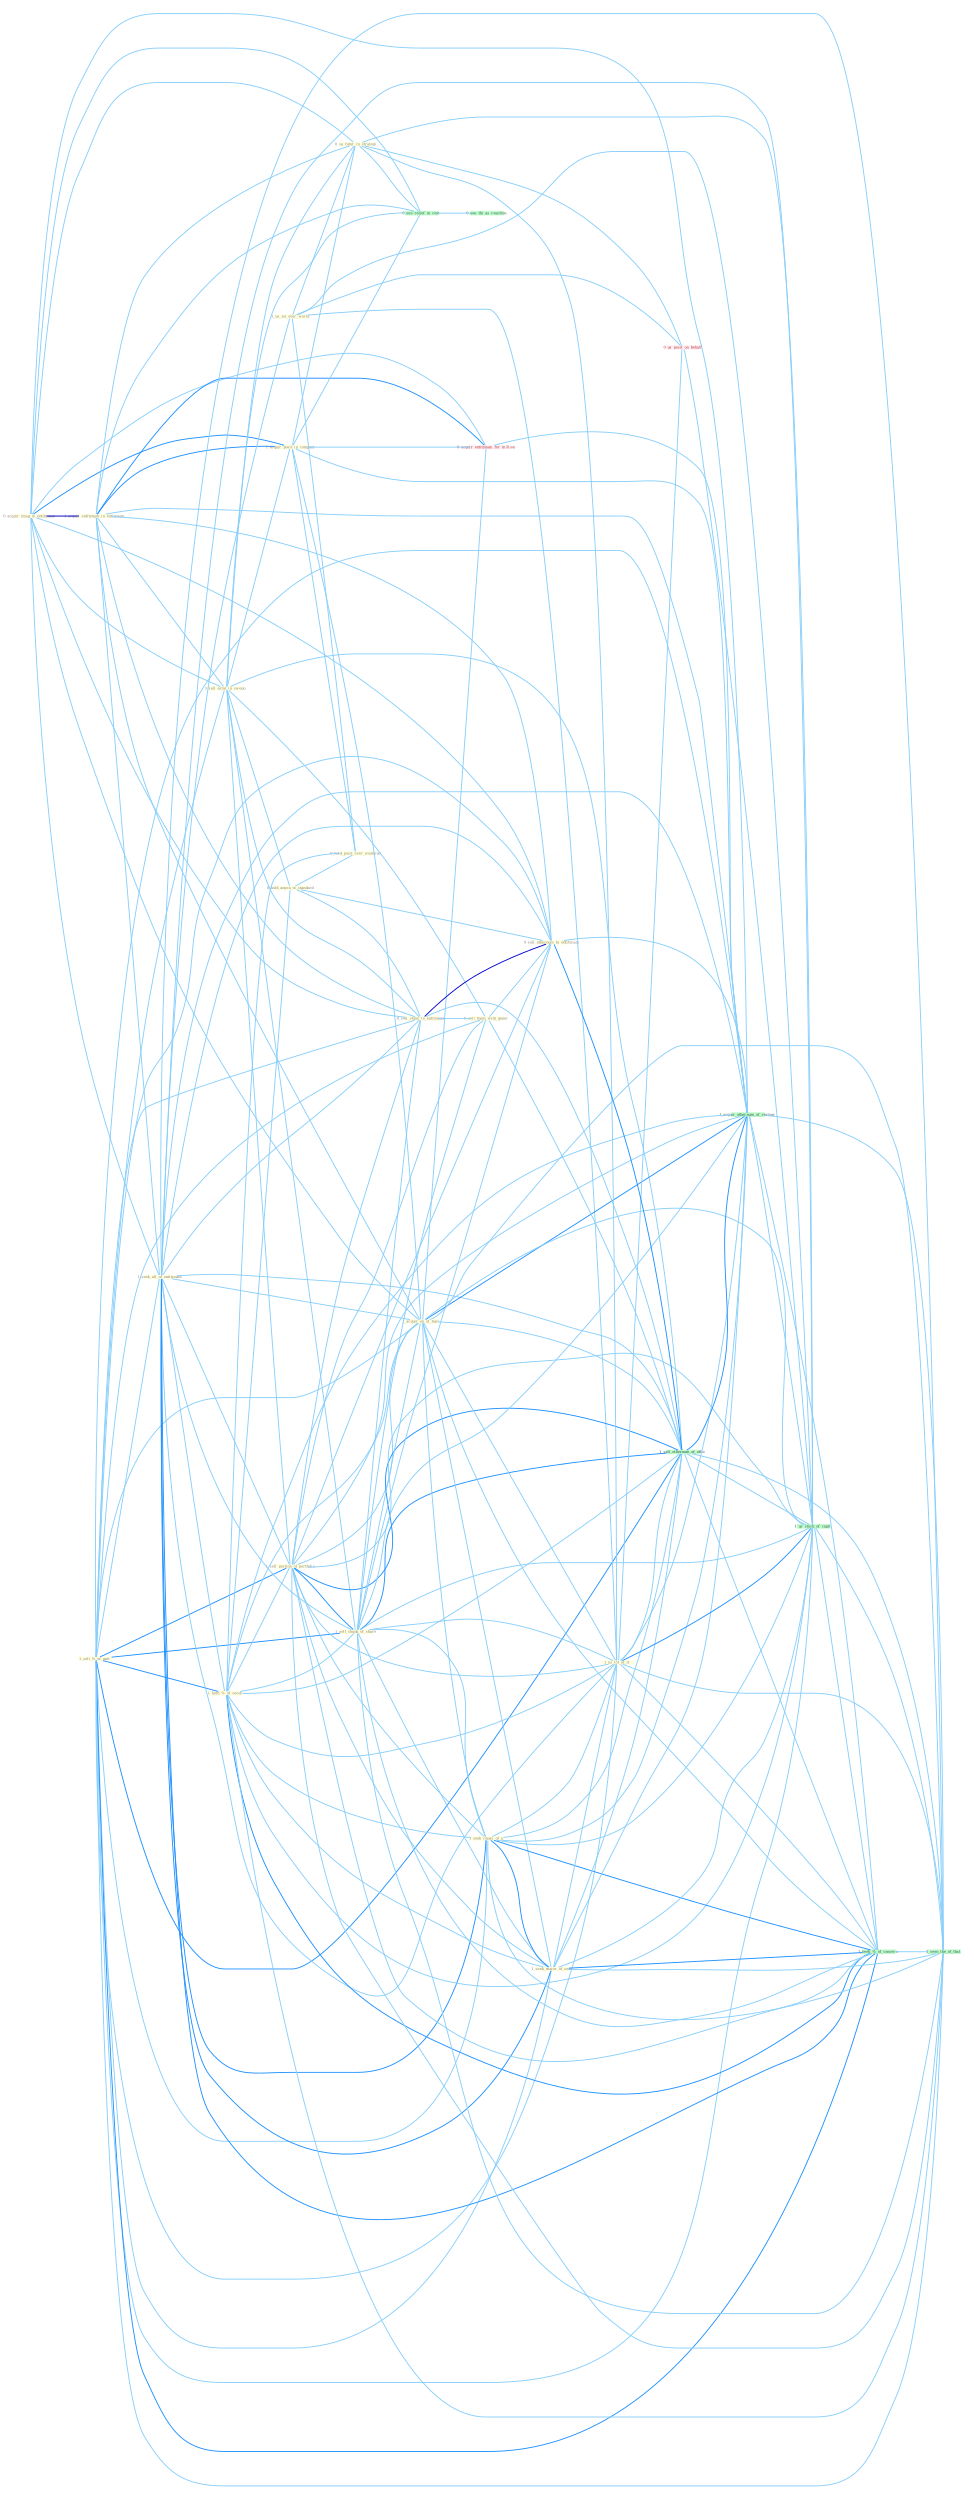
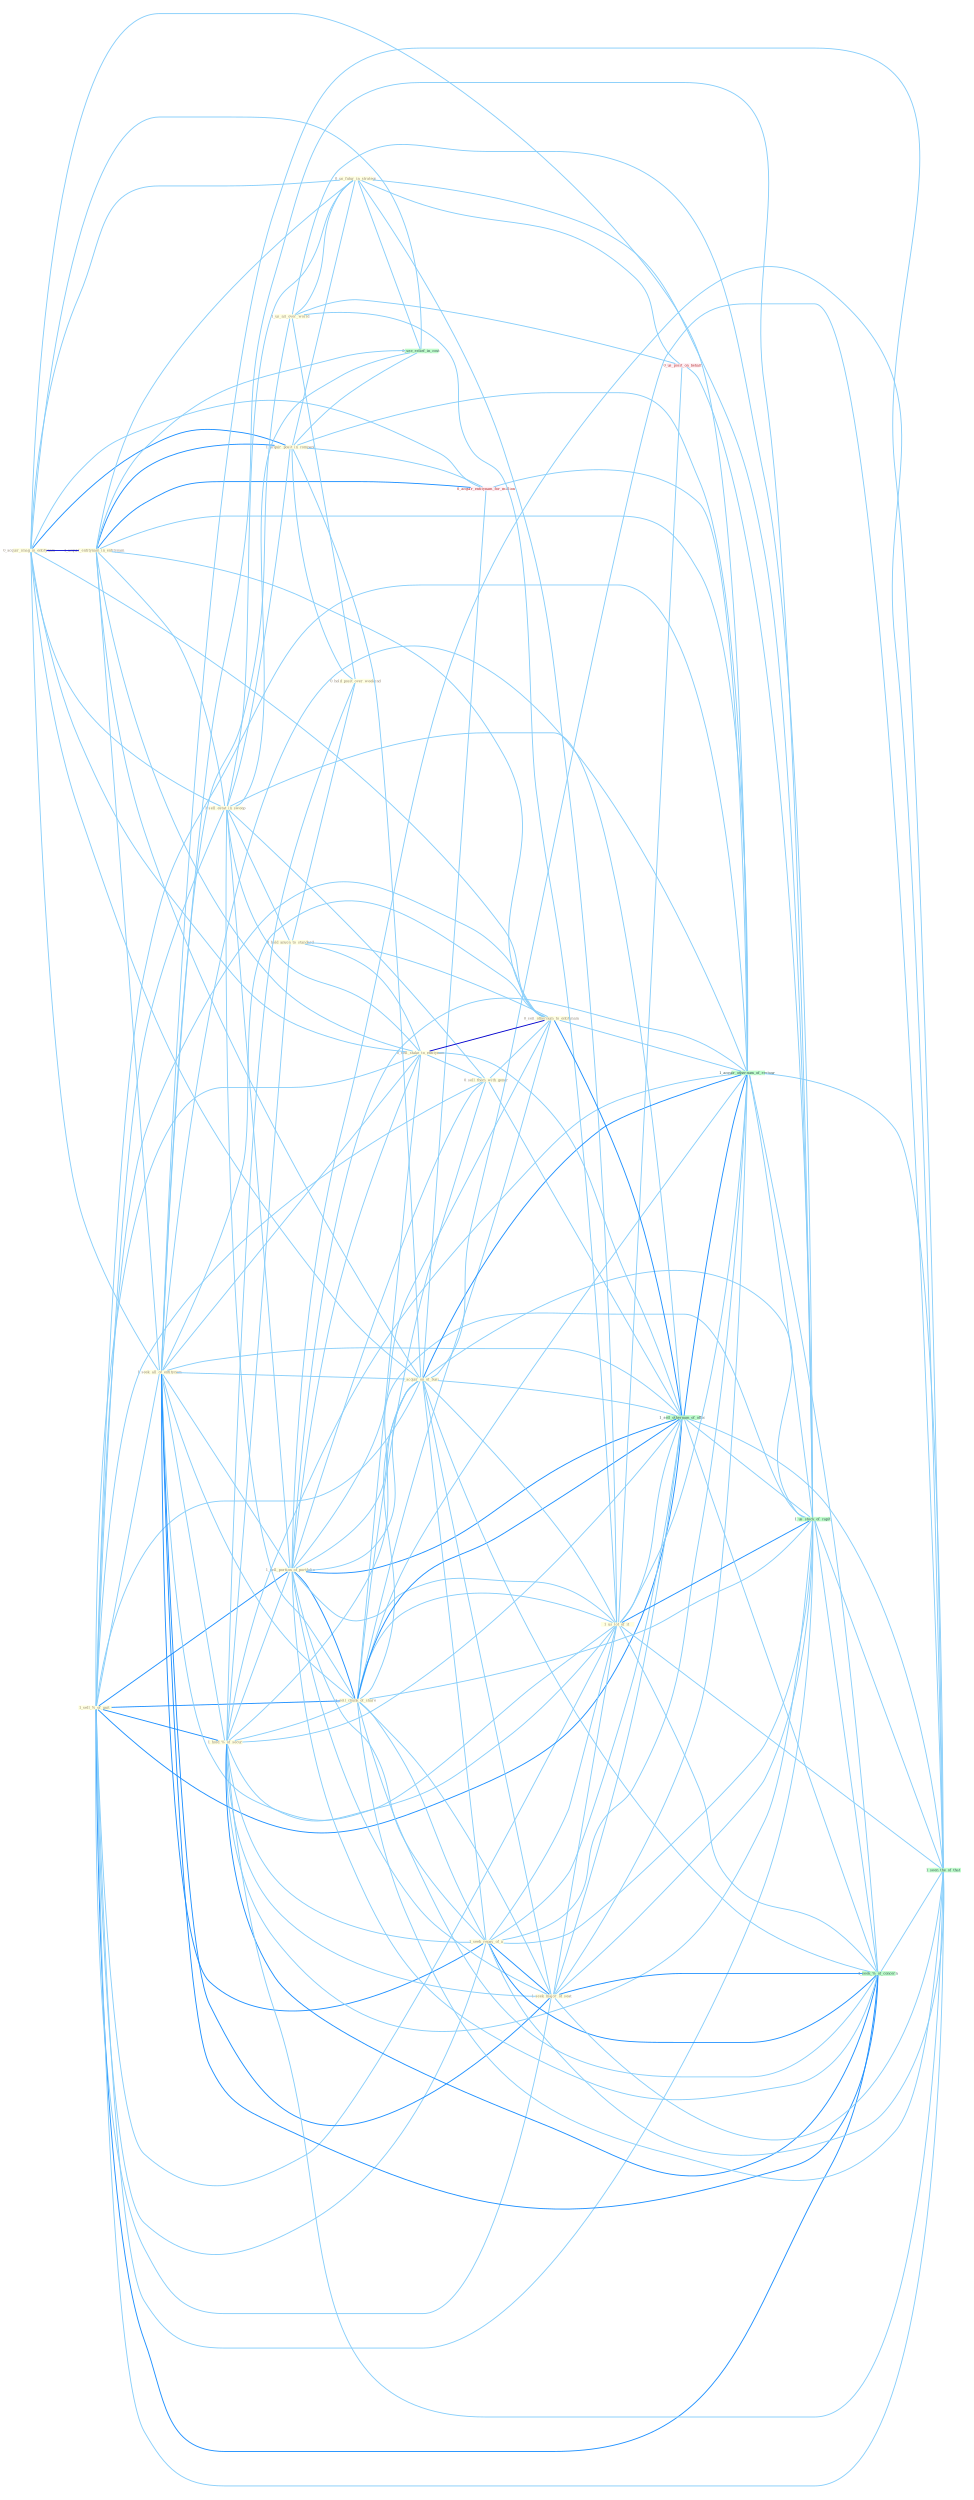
node "0_see_thi_as_reaction": removed
